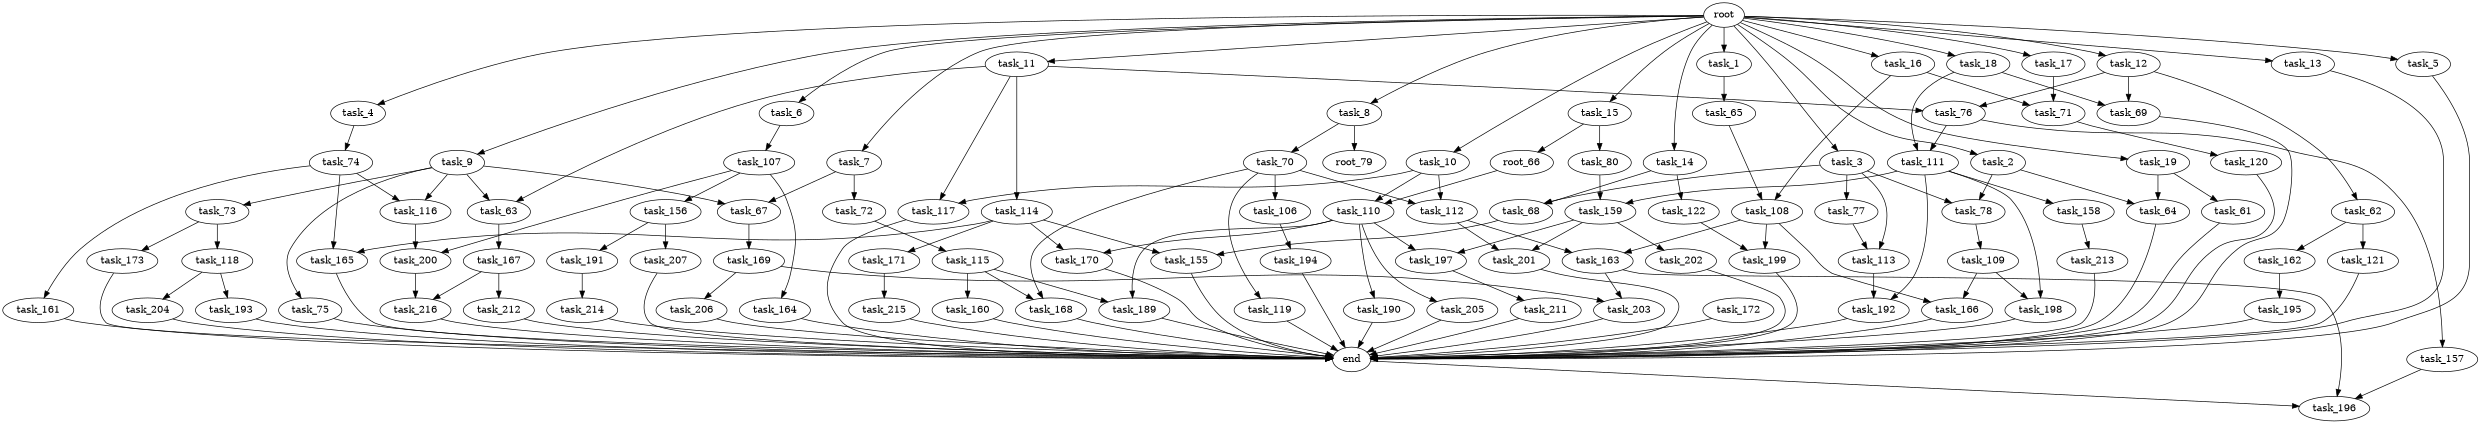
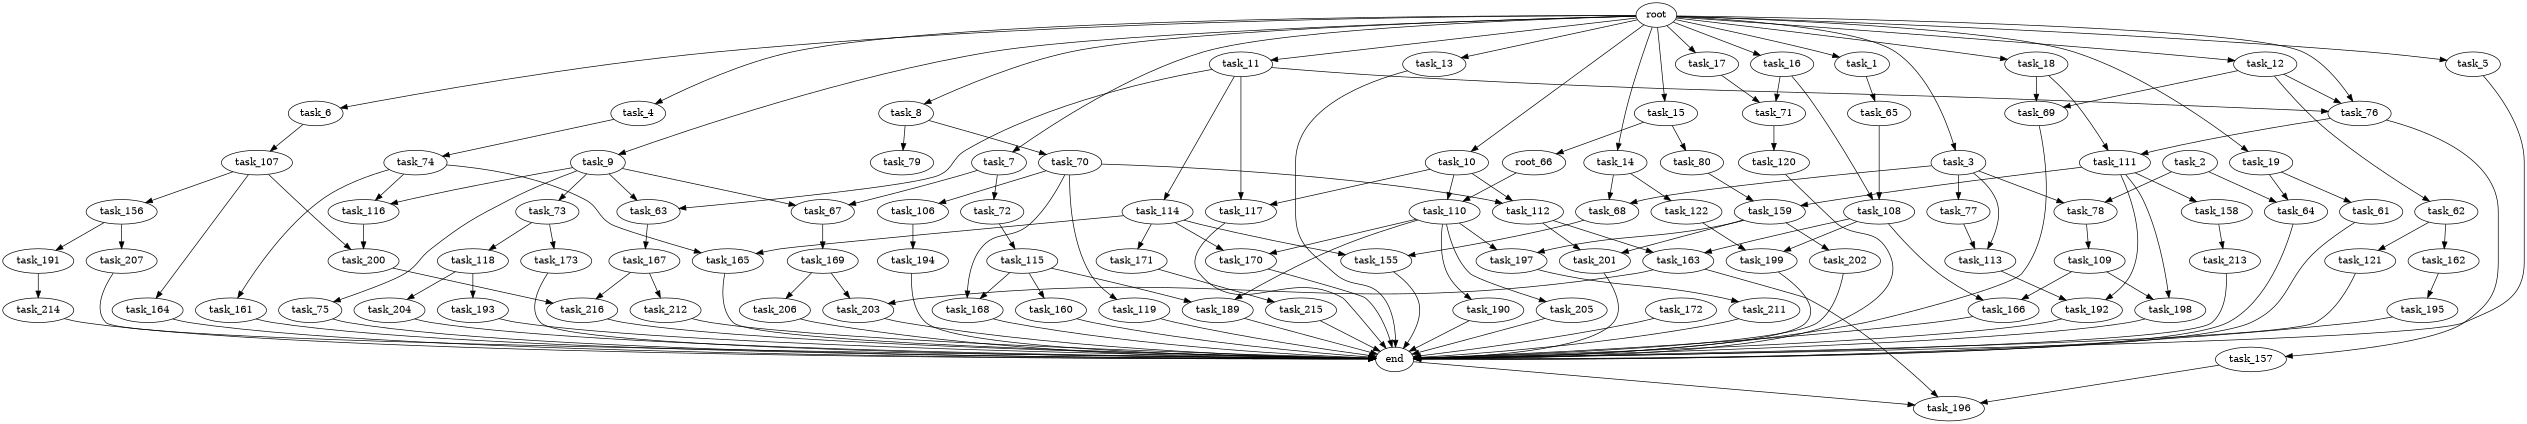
edge "root" -> "task_2": now "root" -> "task_76"
node "root_79": label "root_79" -> "task_79"
